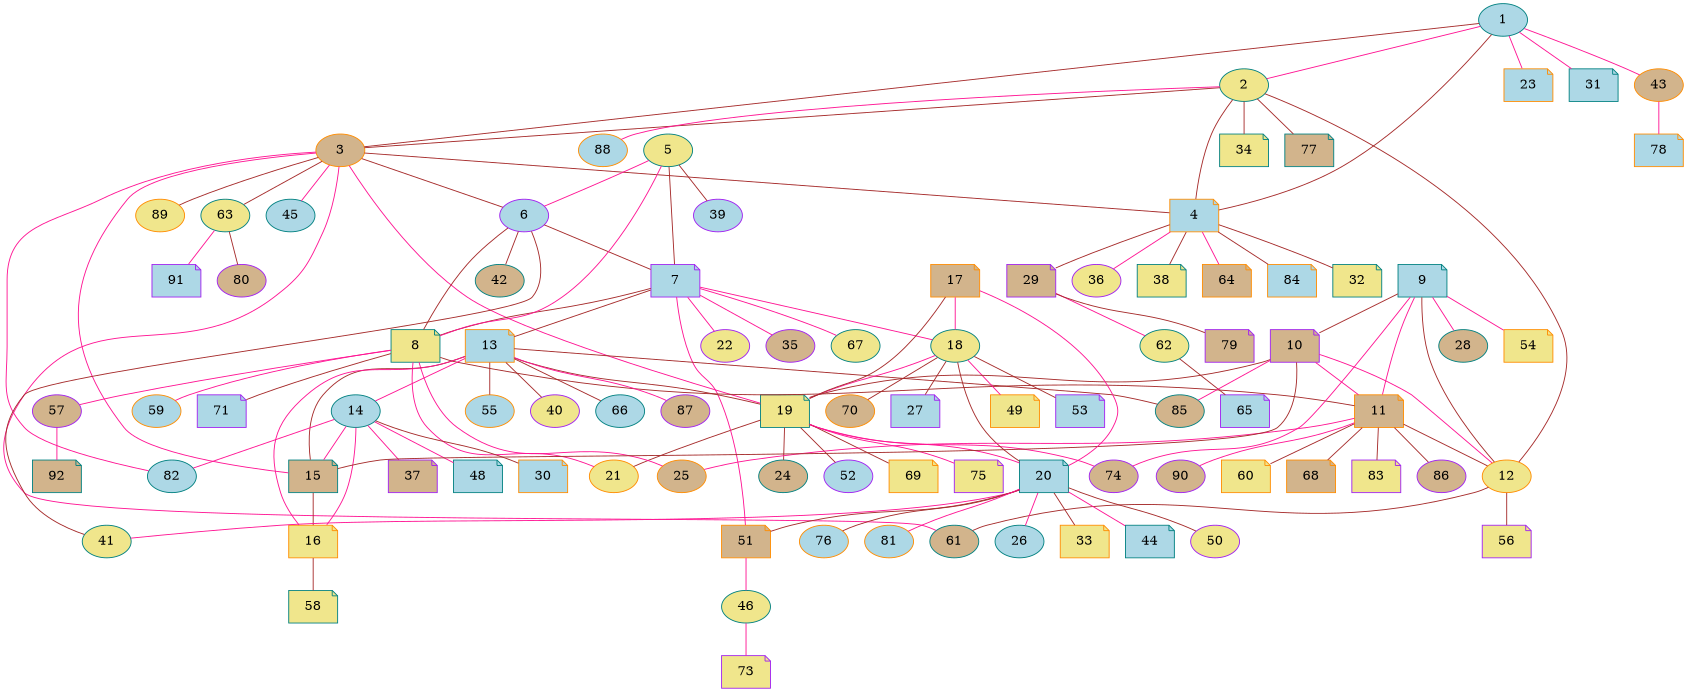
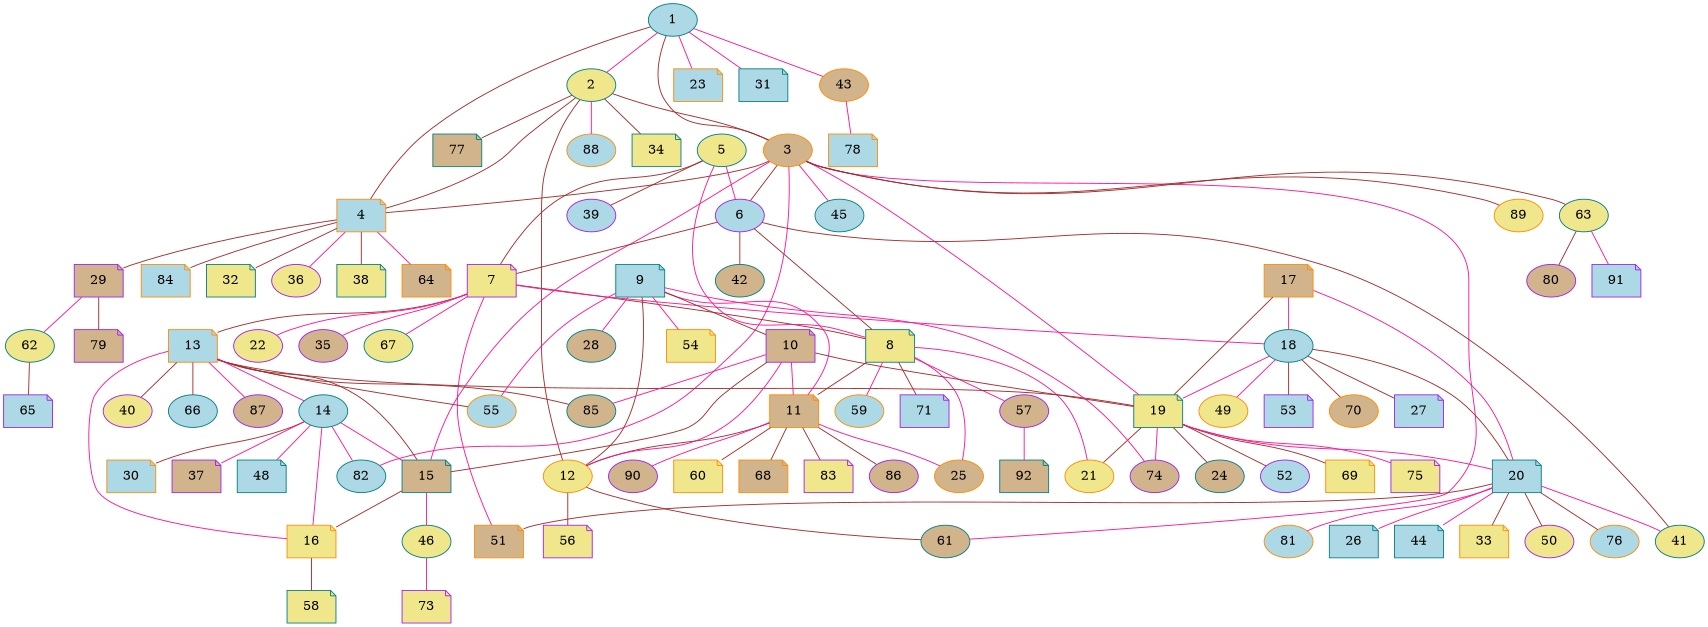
node "7": fillcolor lightblue -> khaki
edge "9" -- "55": added
node "18": fillcolor khaki -> lightblue
node "49": shape note -> ellipse
node "26": shape ellipse -> note
edge "51" -- "46": now "15" -- "46"
